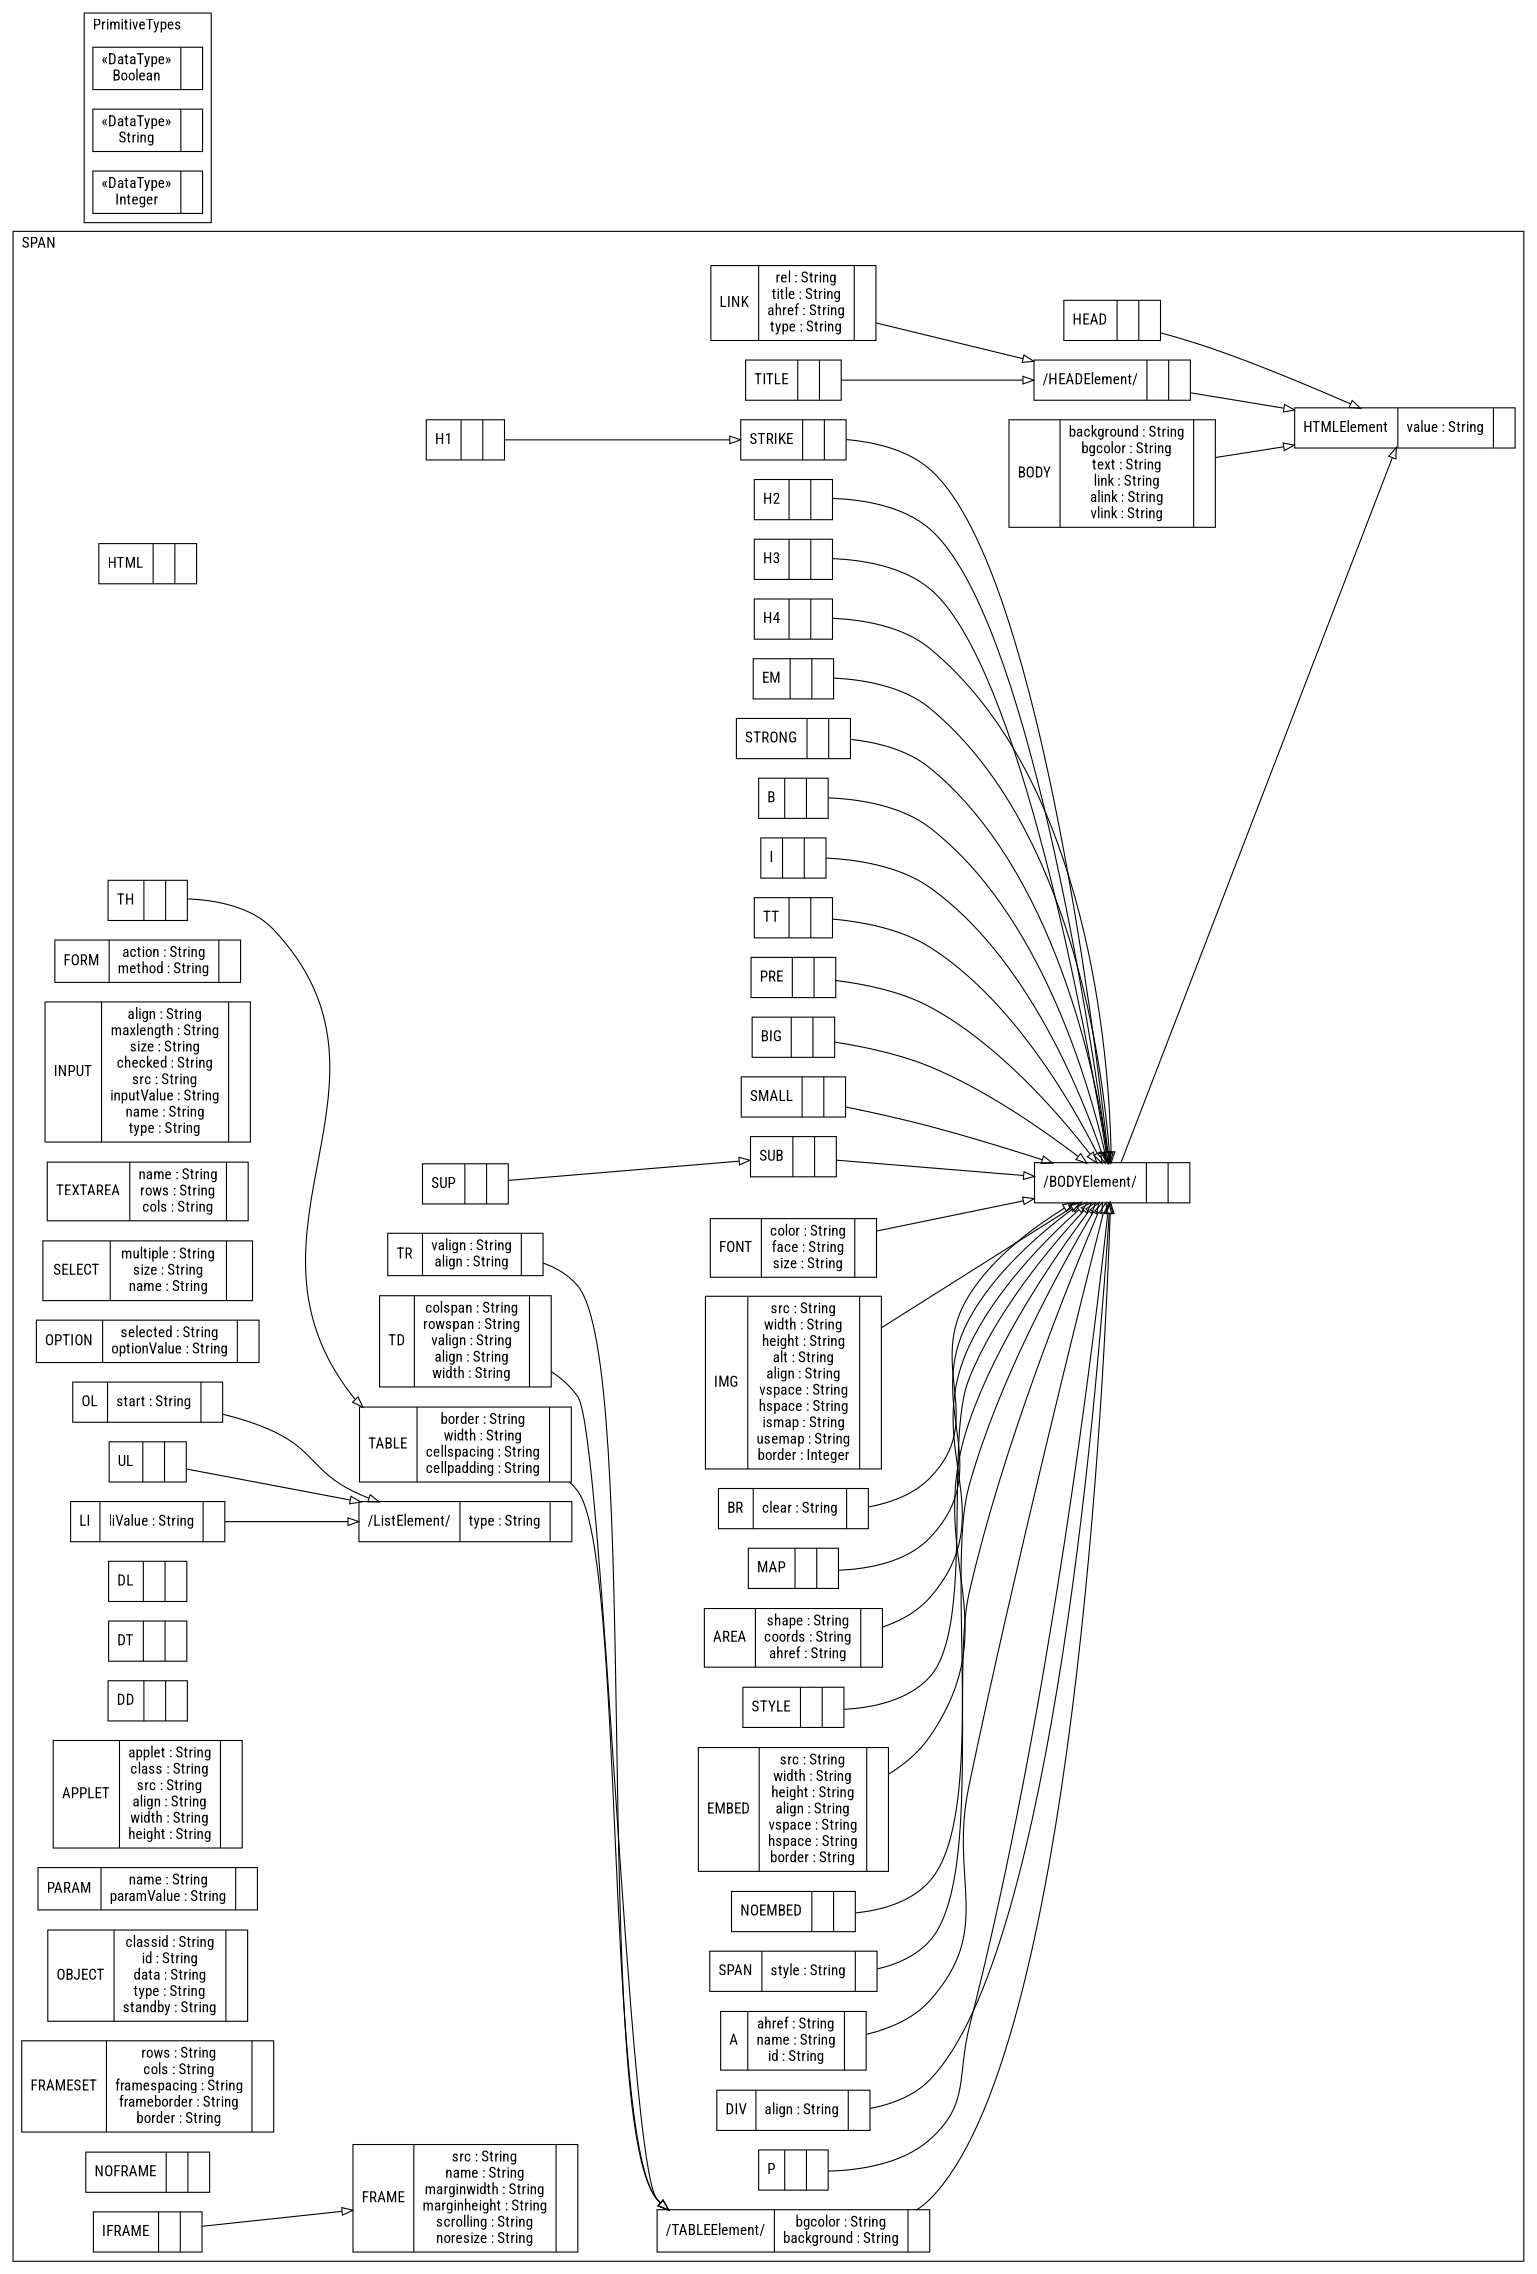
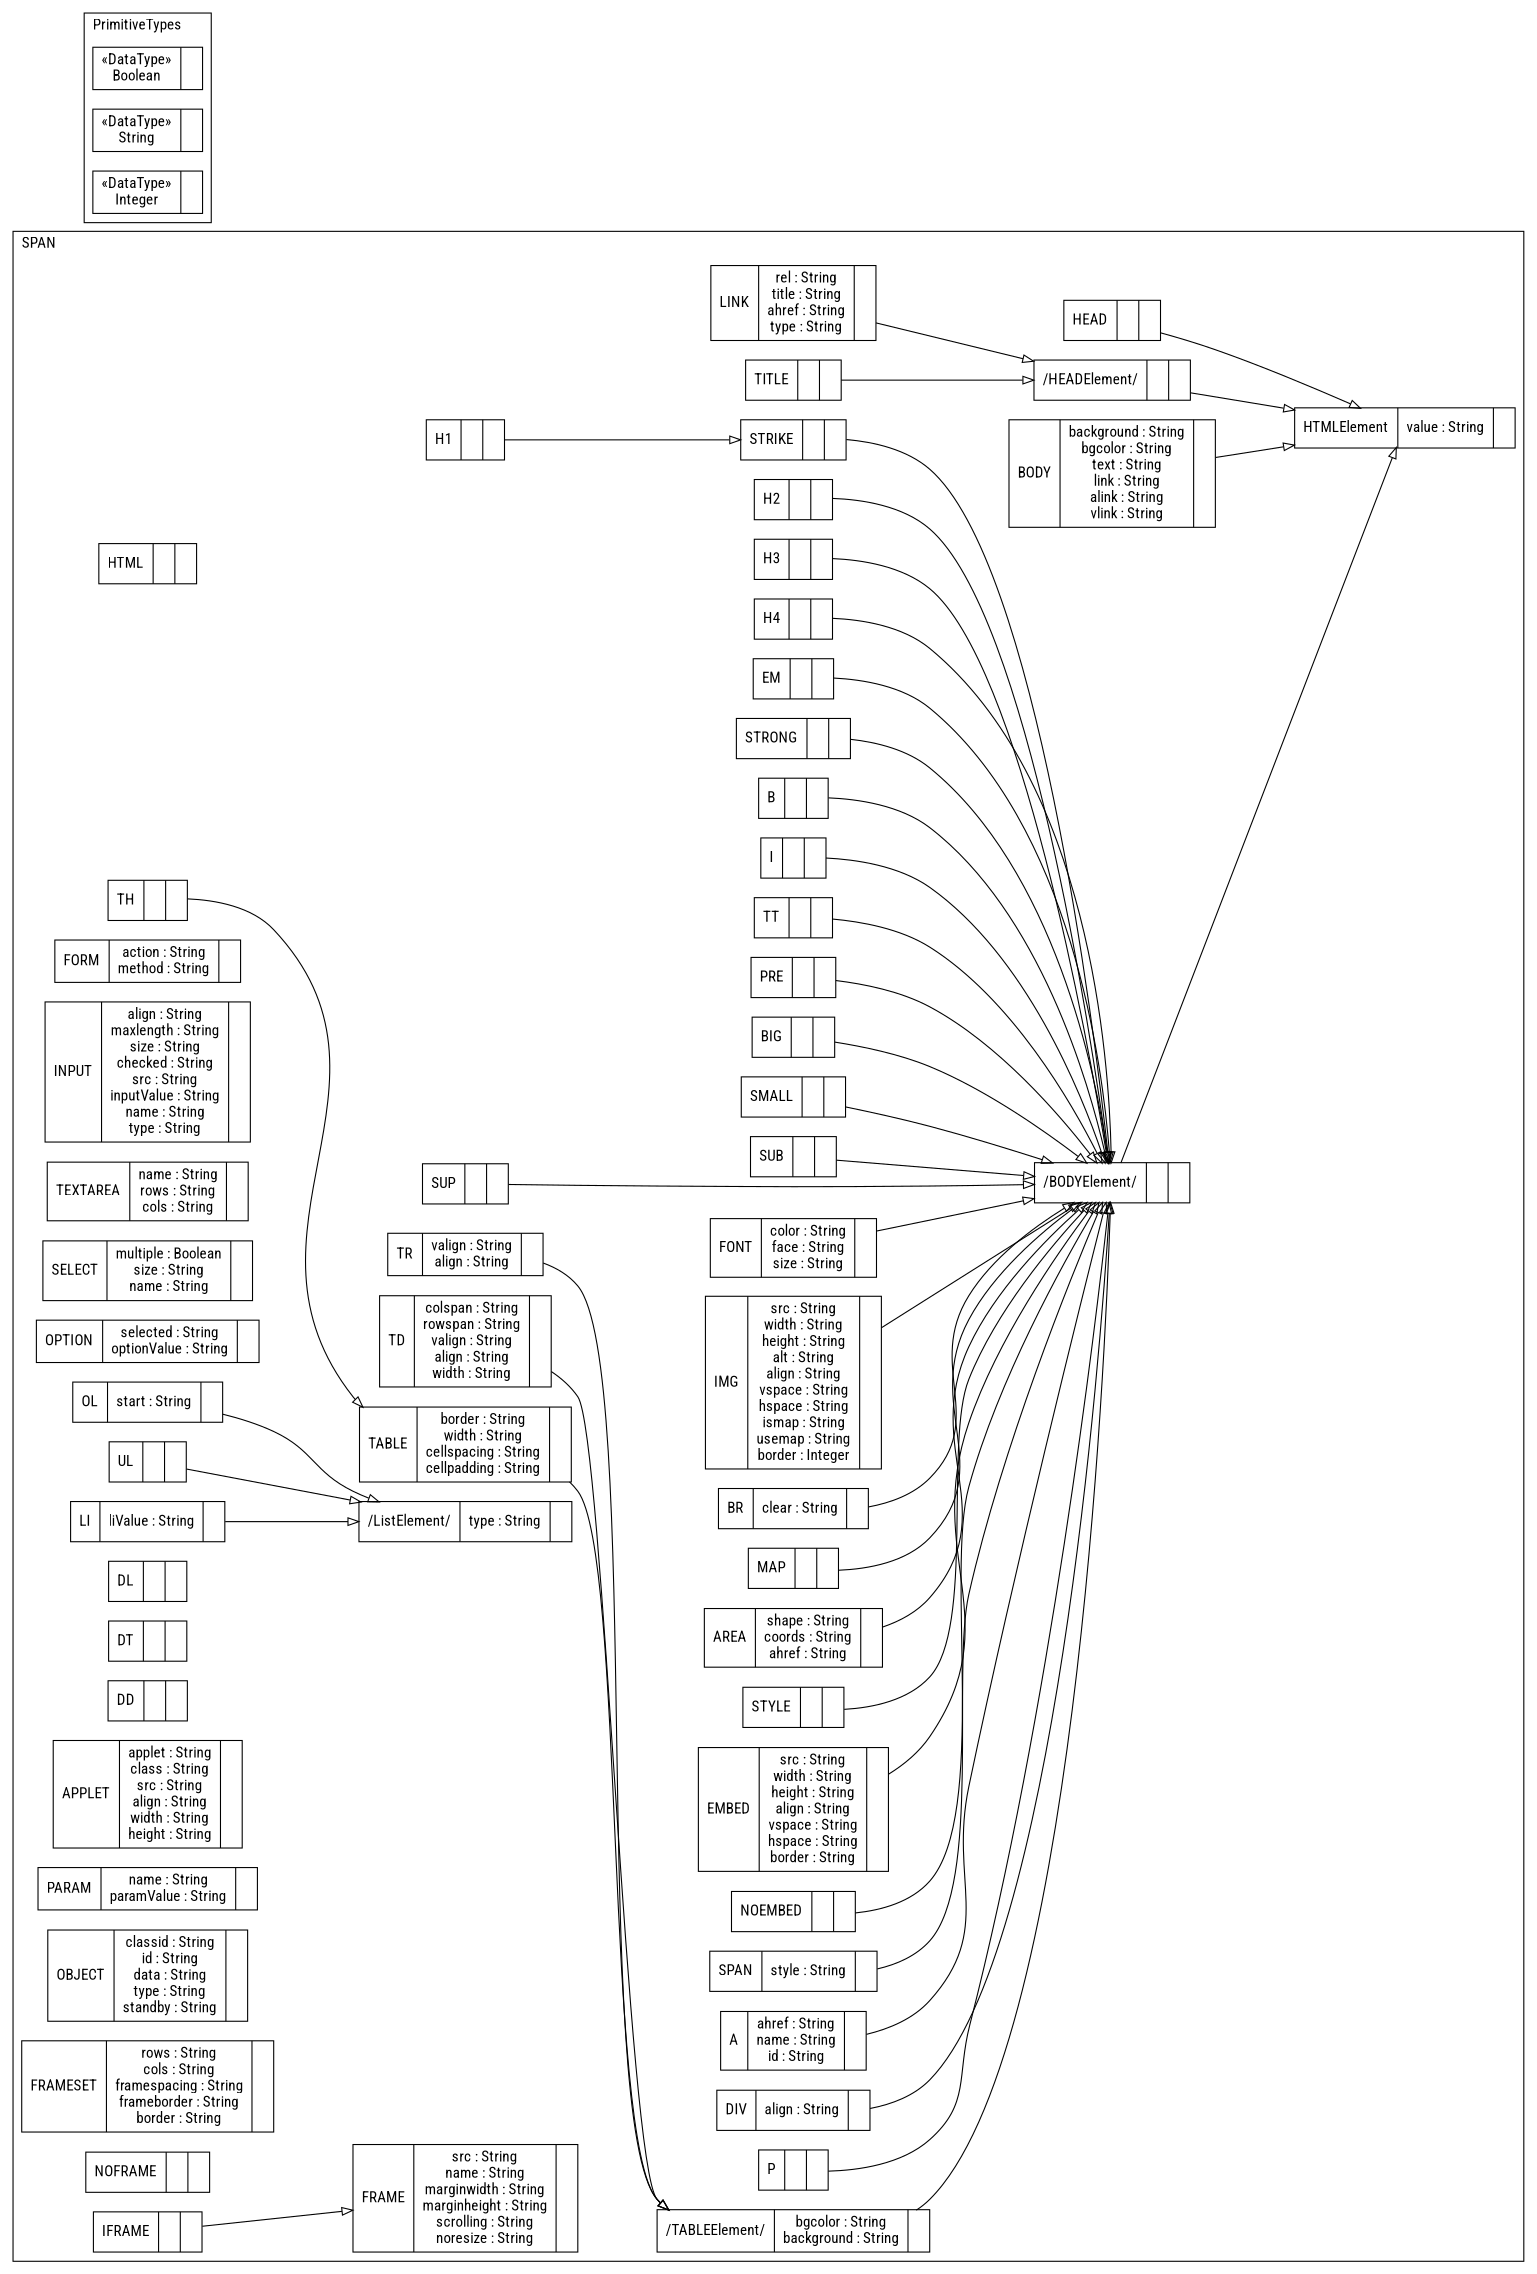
edge "SUP" -> "SUB": now "SUP" -> "/BODYElement/"
node "SELECT": text "multiple : String" -> "multiple : Boolean"
